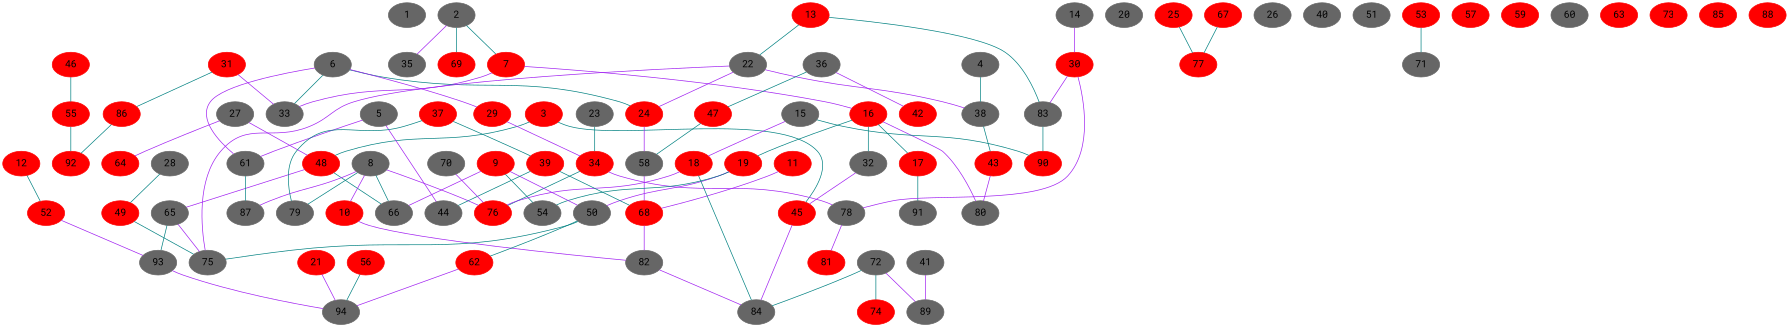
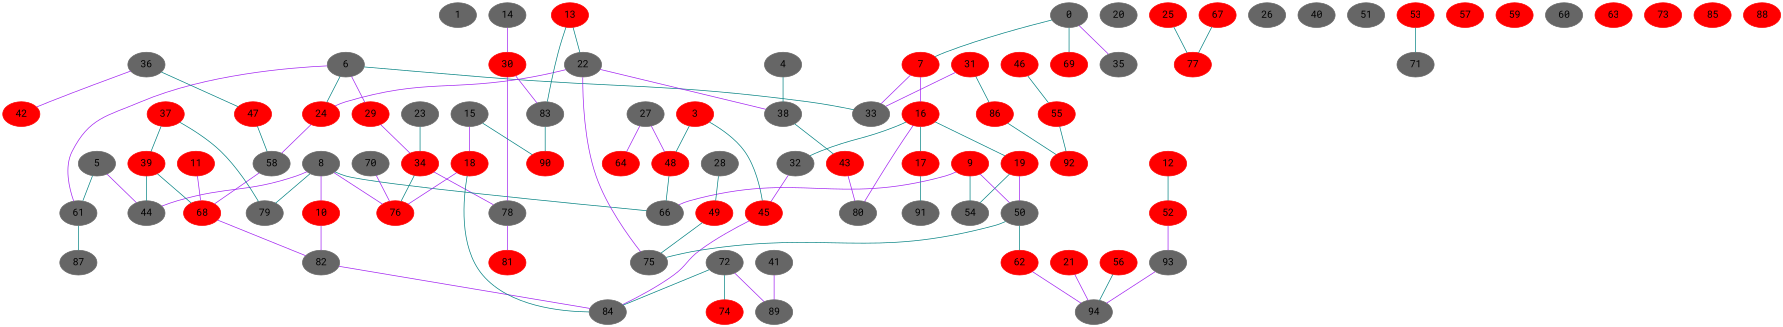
node "2": label "2" -> "0"
edge "5" -- "61": color purple -> teal
edge "8" -- "87": now "8" -- "44"
node "65": removed
